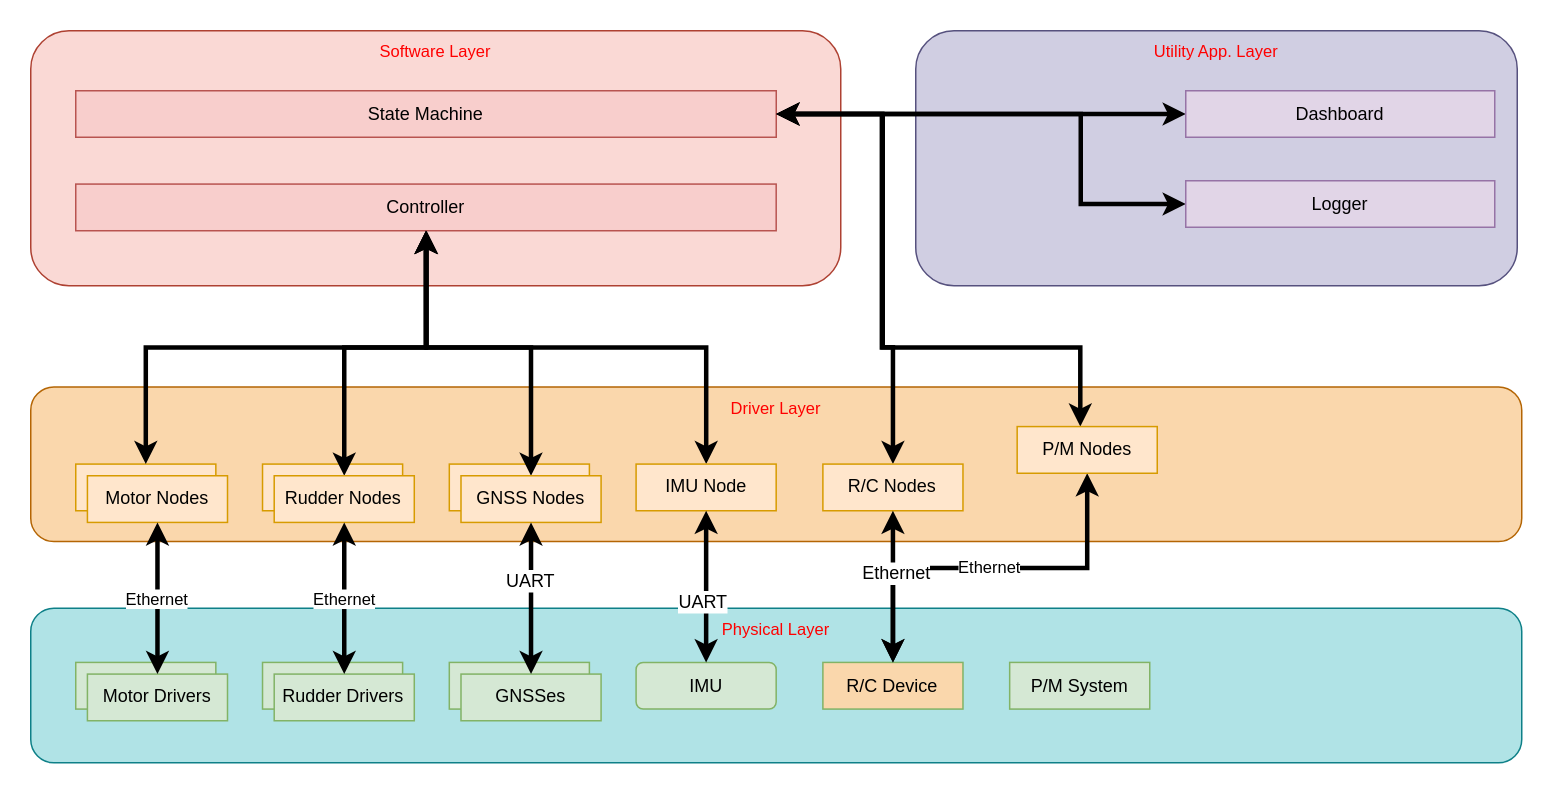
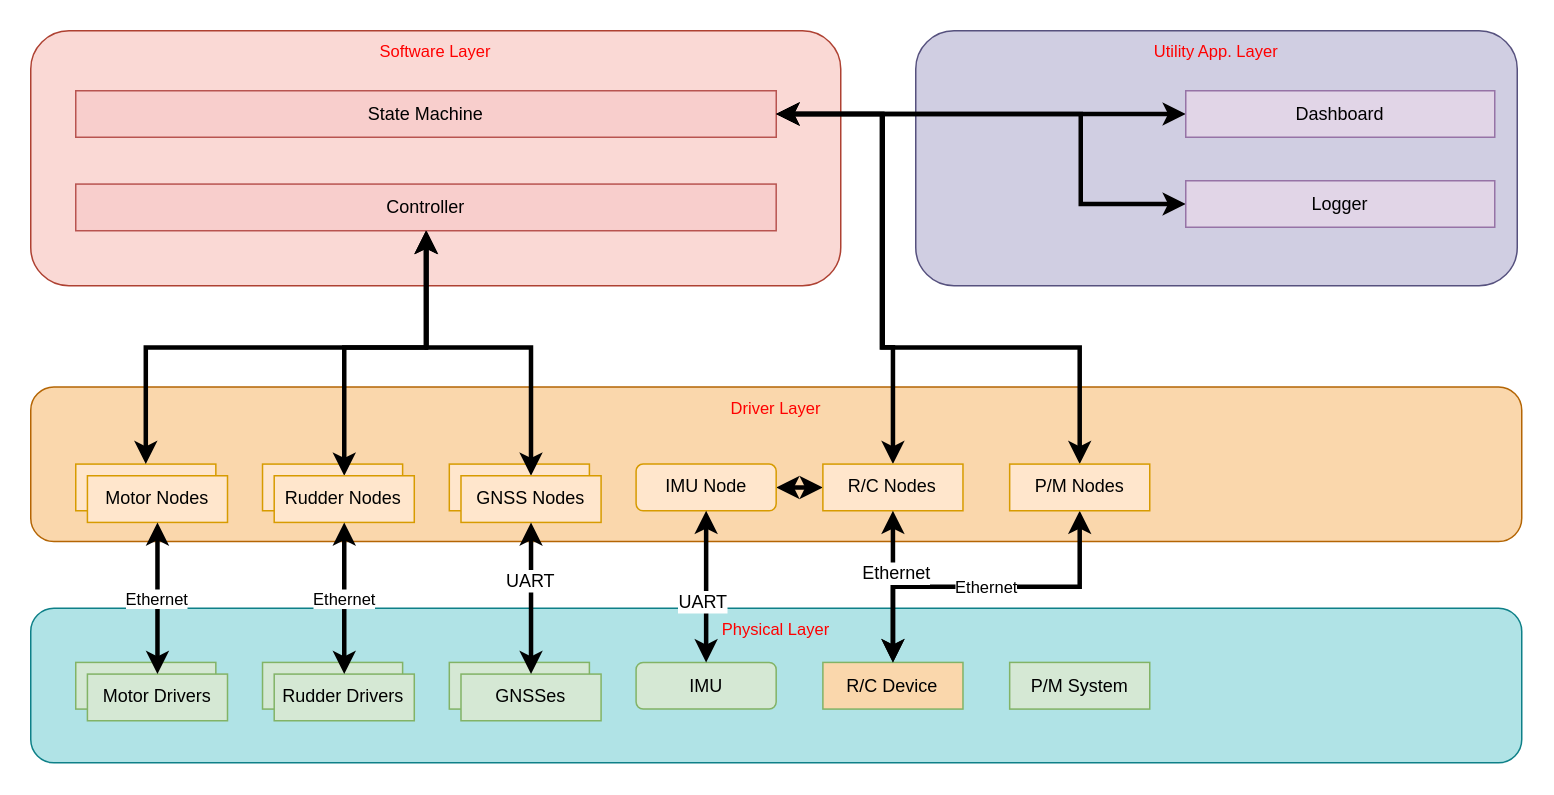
edge "Controller" -- "IMU Node": now "R/C Nodes" -- "IMU Node"
node "P/M Nodes": moved (1087, 450) -> (1080, 487)
node "IMU Node": shape rectangle -> rounded rectangle
